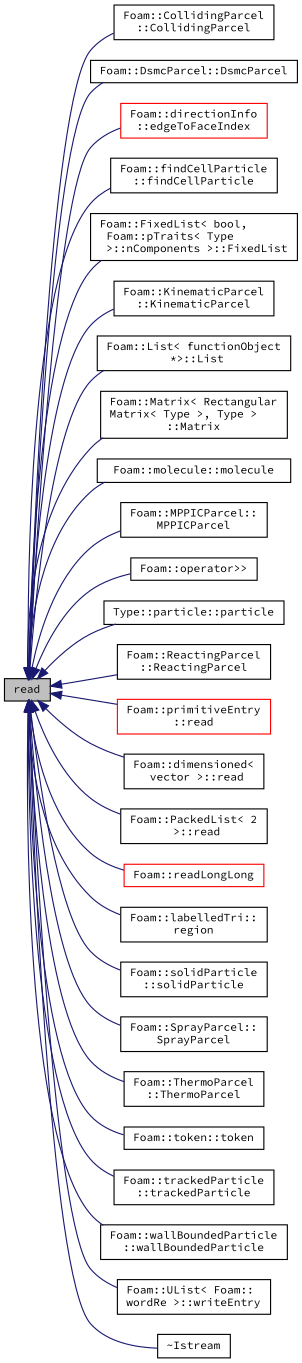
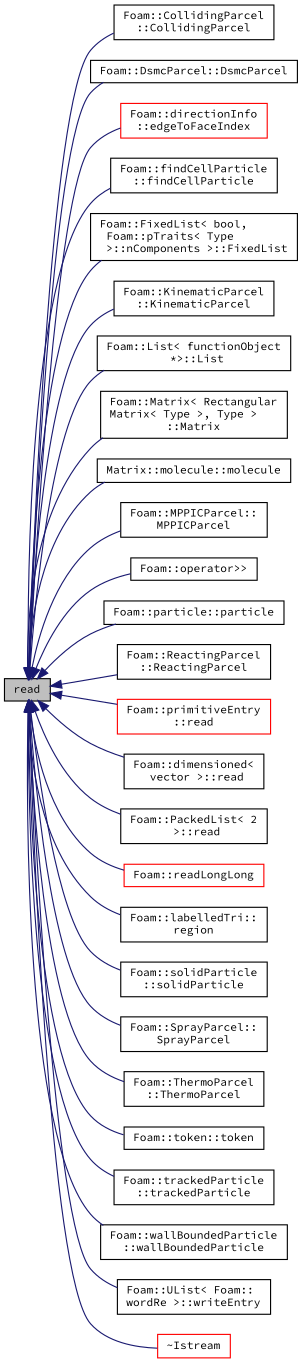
node "Foam::molecule::molecule": label "Foam::molecule::molecule" -> "Matrix::molecule::molecule"
node "Type::particle::particle": label "Type::particle::particle" -> "Foam::particle::particle"
node "~Istream": color black -> red
